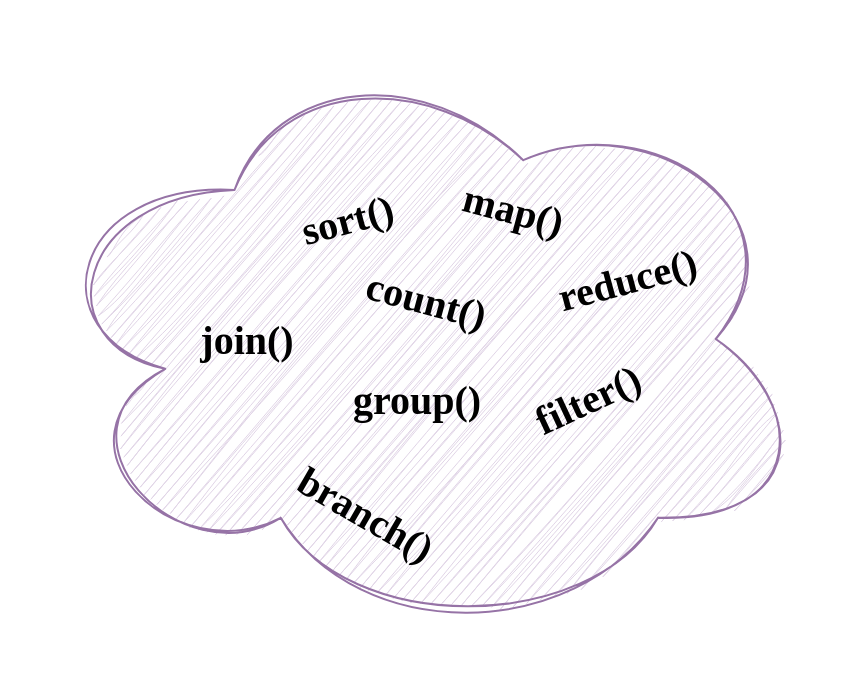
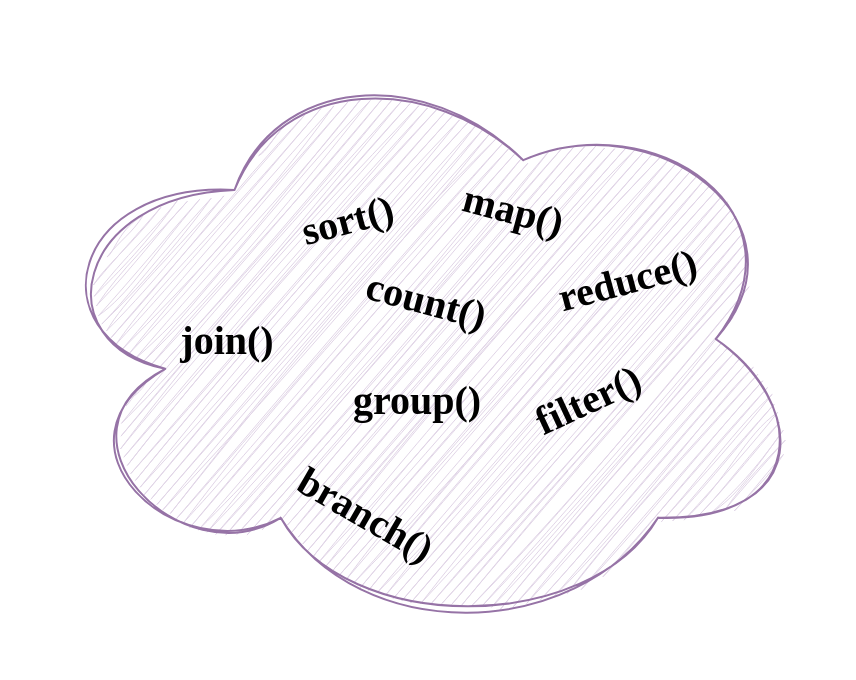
node "join()": moved (247, 339) -> (227, 339)
